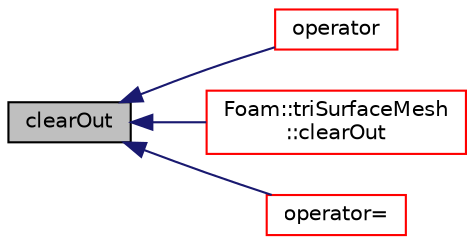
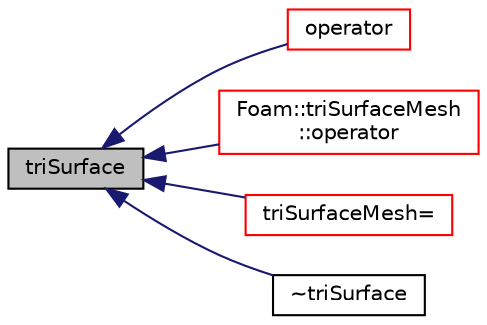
node "clearOut": label "clearOut" -> "triSurface"
node "Foam::triSurfaceMesh ::clearOut": label "Foam::triSurfaceMesh ::clearOut" -> "Foam::triSurfaceMesh ::operator"
node "operator=": label "operator=" -> "triSurfaceMesh="
node "~triSurface": added
